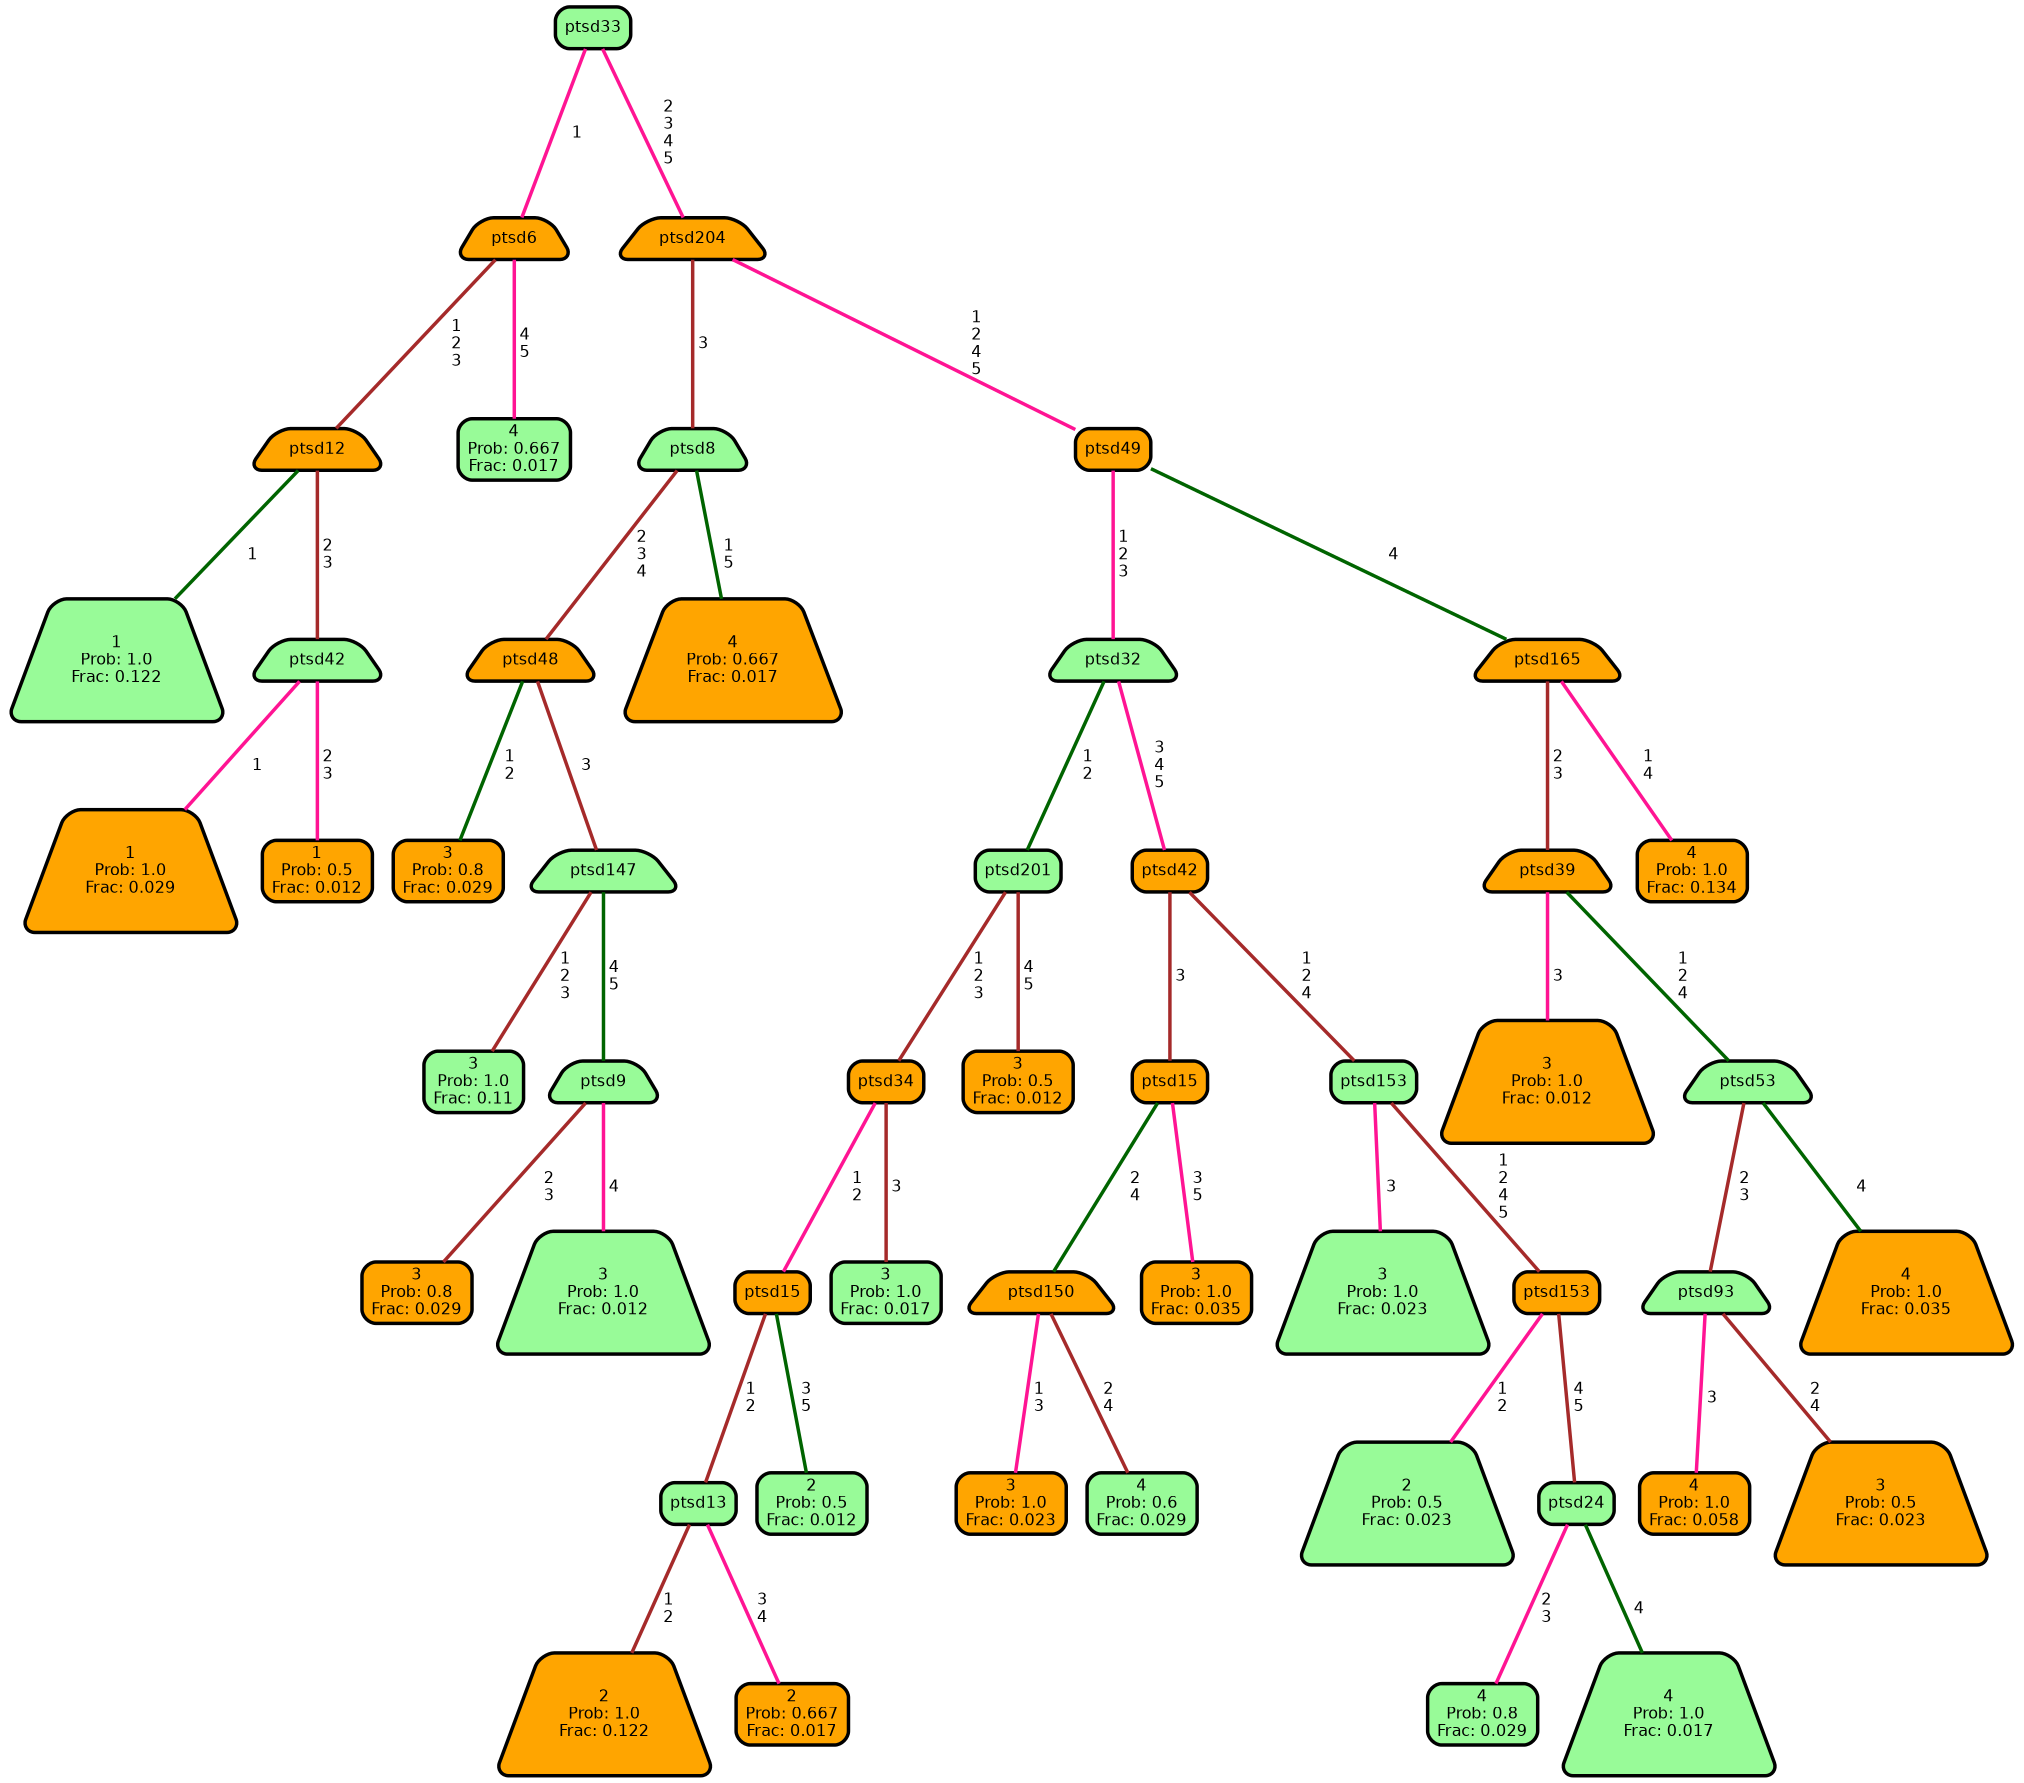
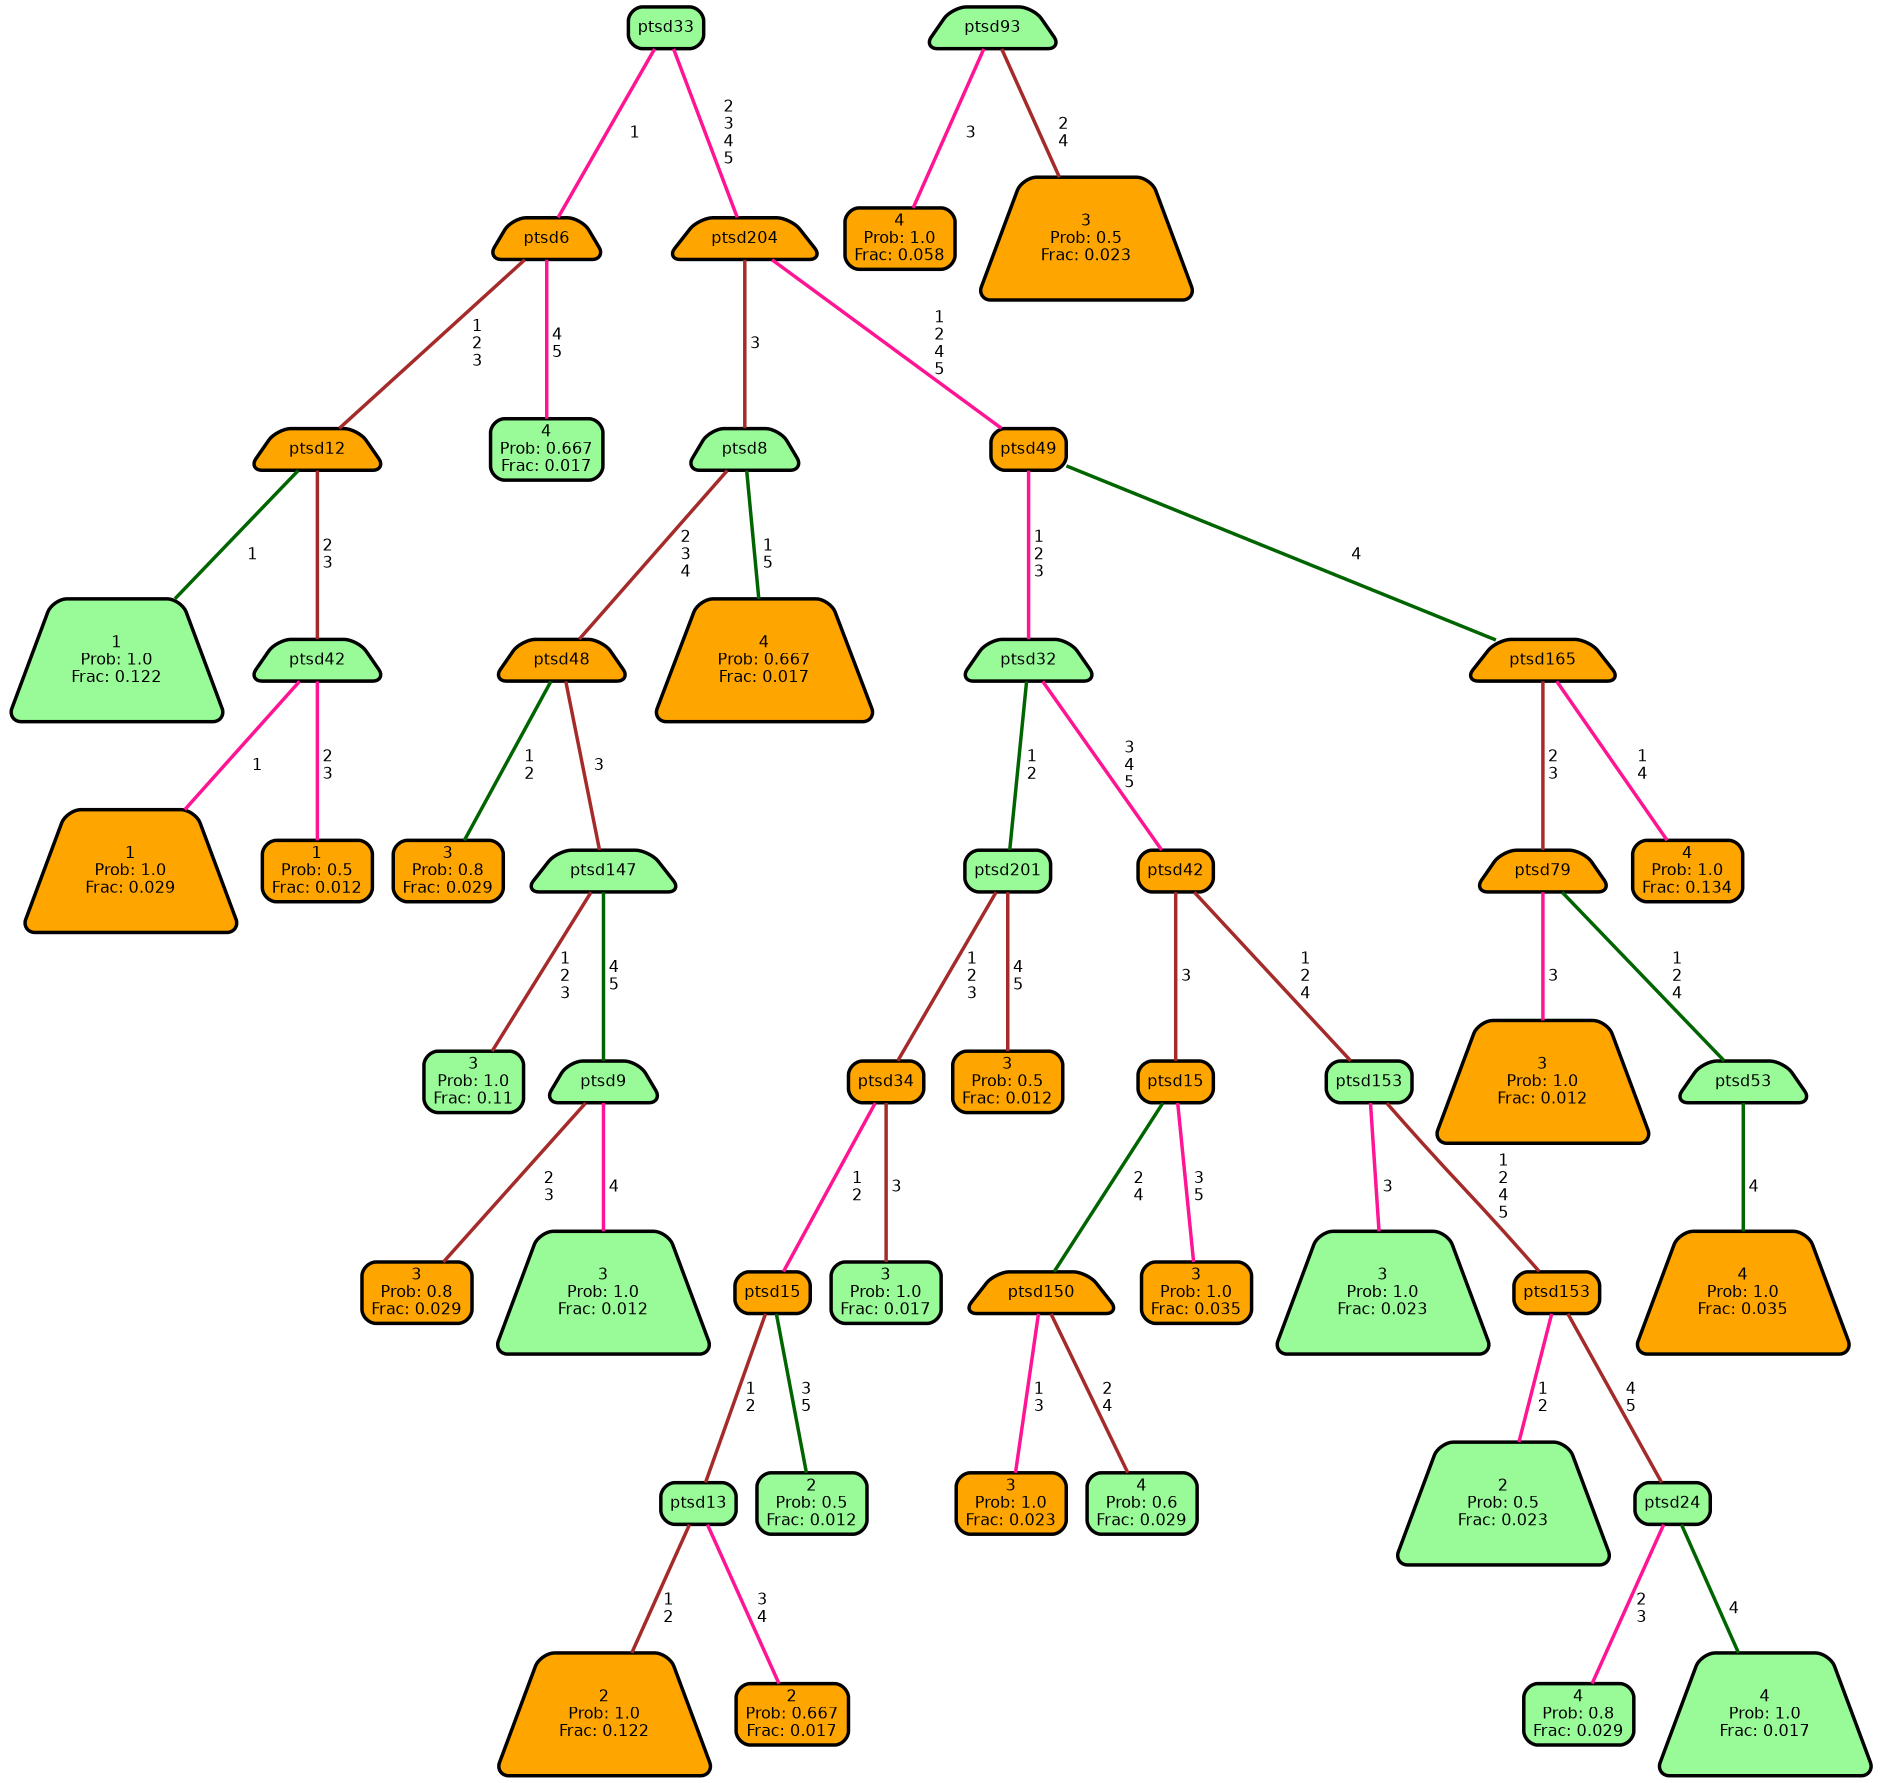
node "ptsd39": label "ptsd39" -> "ptsd79"
edge "ptsd53" -- "ptsd93": removed, label "2 3"
